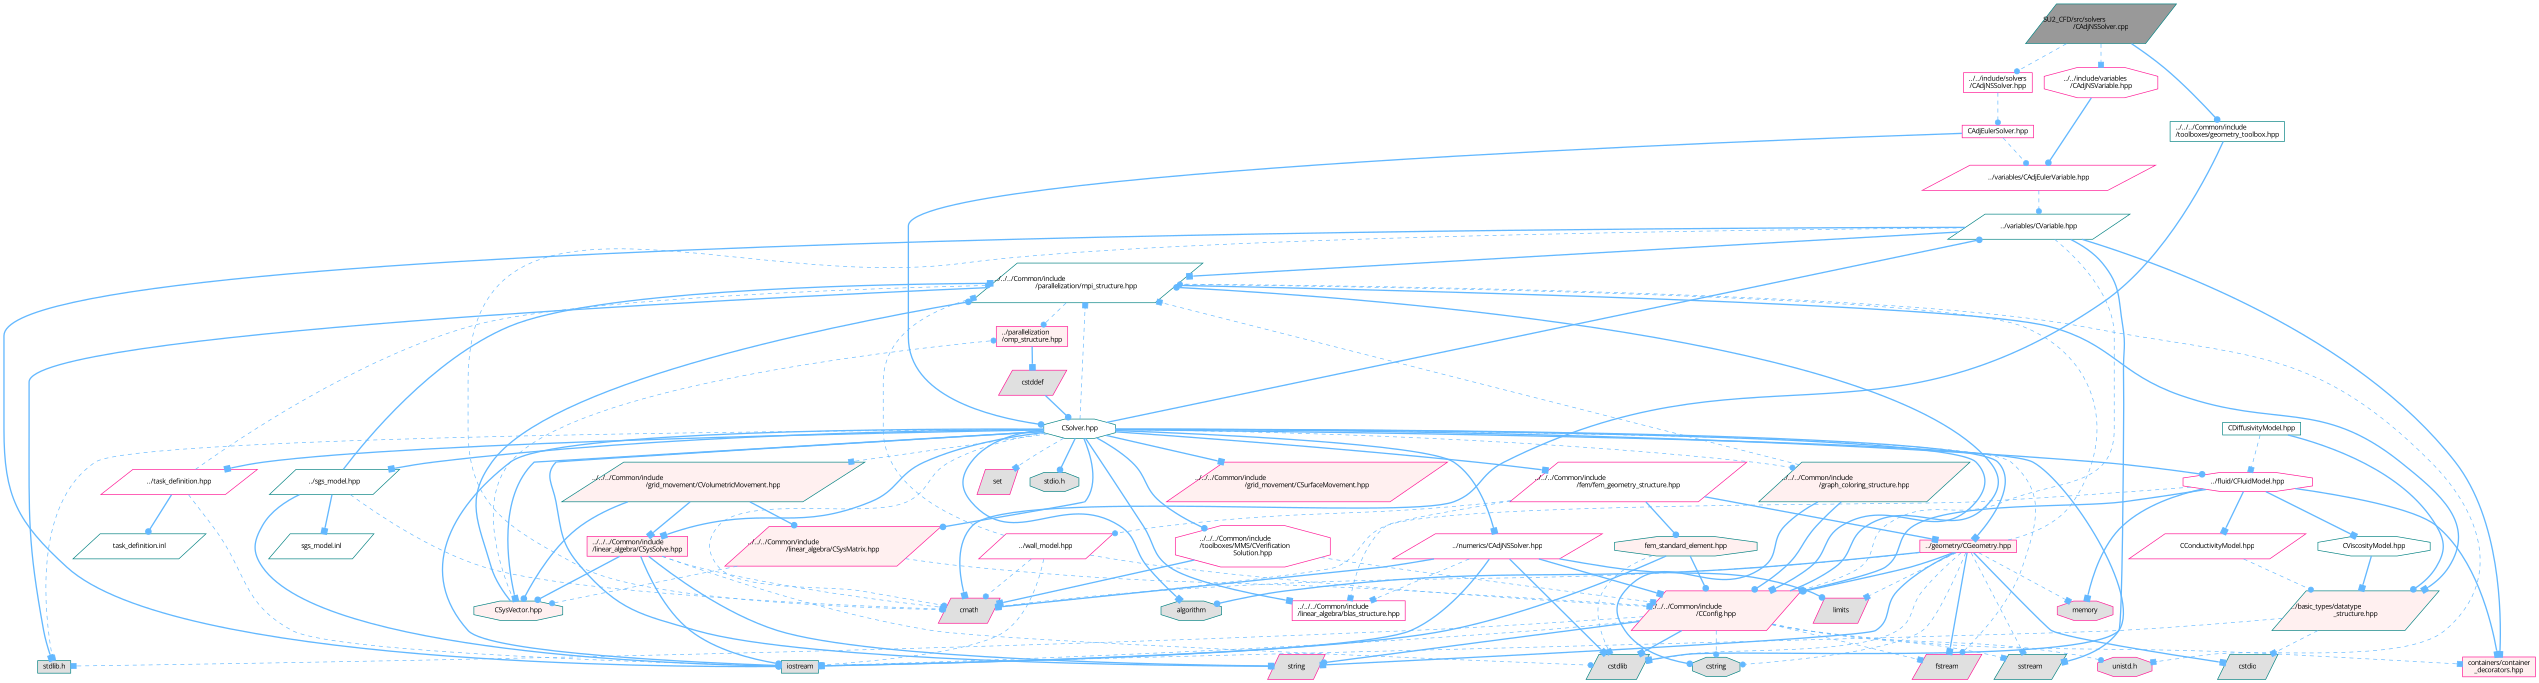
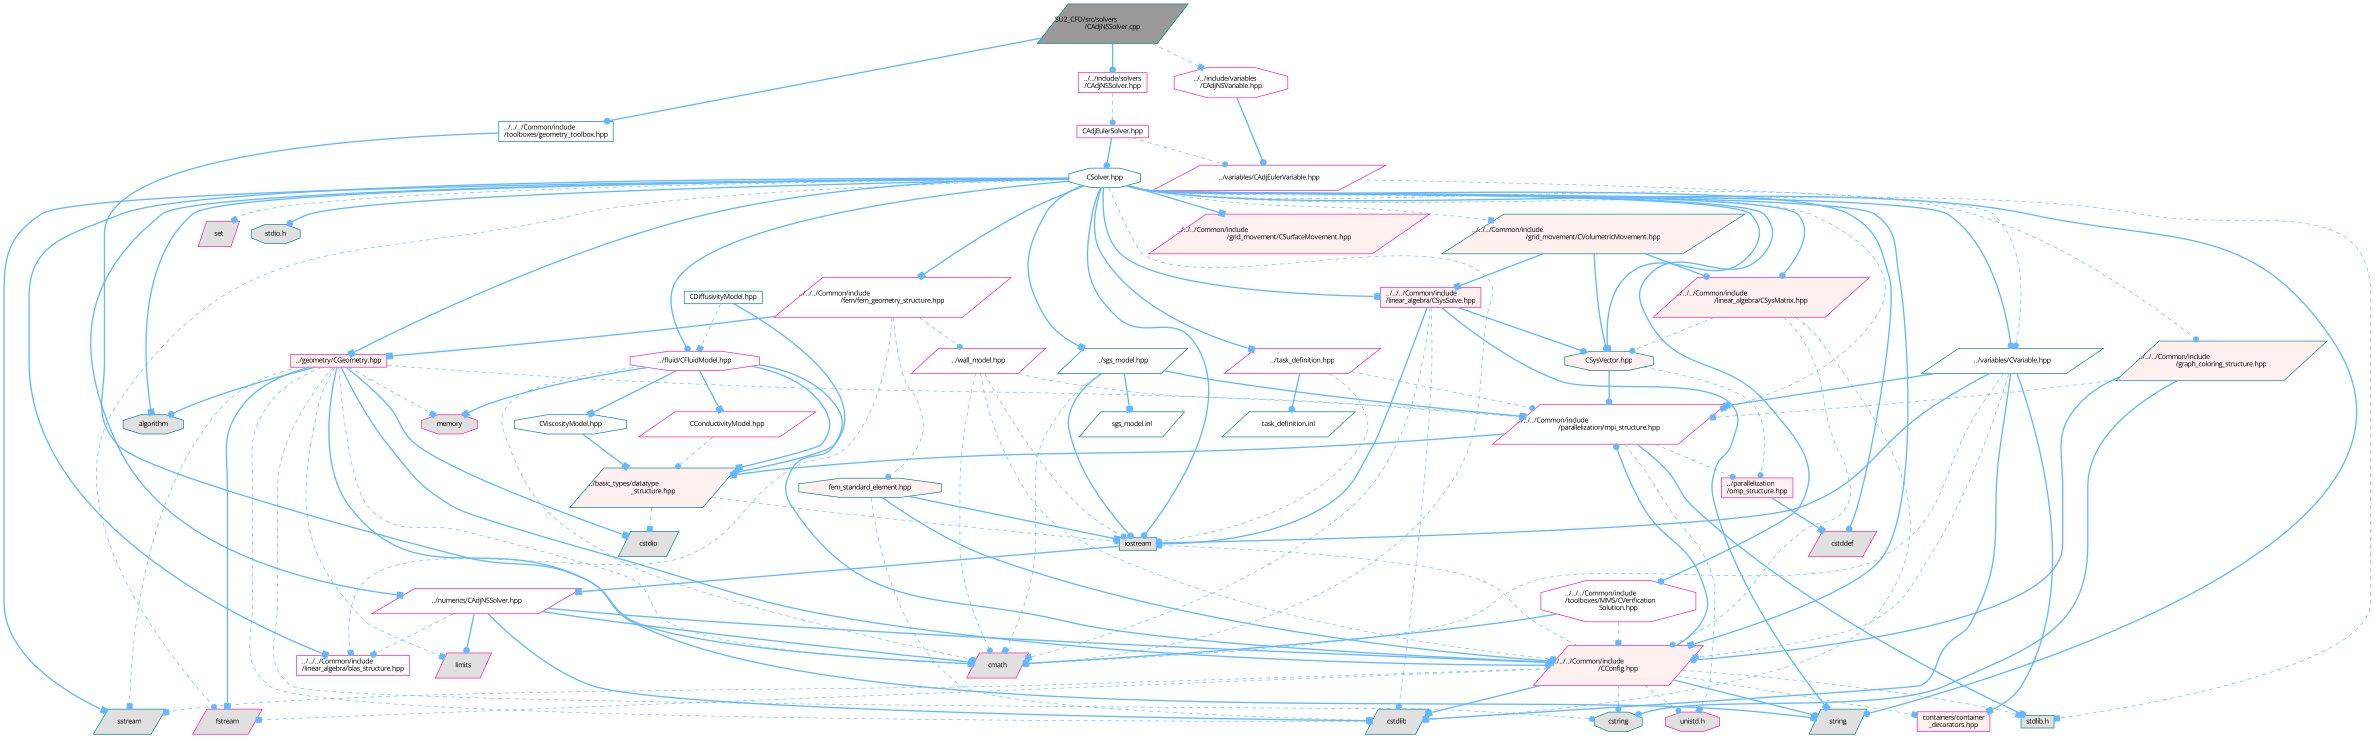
edge "SU2_CFD/src/solvers /CAdjNSSolver.cpp" -> "../../include/solvers /CAdjNSSolver.hpp": style dashed -> bold
node "../../../Common/include /parallelization/mpi_structure.hpp": color teal -> deeppink
edge "cstddef" -> "CSolver.hpp": reversed
edge "../../../Common/include /fem/fem_geometry_structure.hpp" -> "fem_standard_element.hpp": style bold -> dashed
edge "../fluid/CFluidModel.hpp" -> "containers/container _decorators.hpp": now "../fluid/CFluidModel.hpp" -> "../basic_types/datatype _structure.hpp"
edge "../../../Common/include /linear_algebra/CSysMatrix.hpp" -> "cstdlib": added
edge "../numerics/CAdjNSSolver.hpp" -> "iostream": reversed
node "string": color deeppink -> teal
